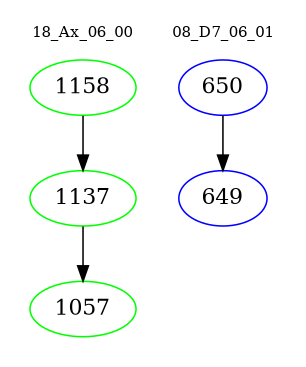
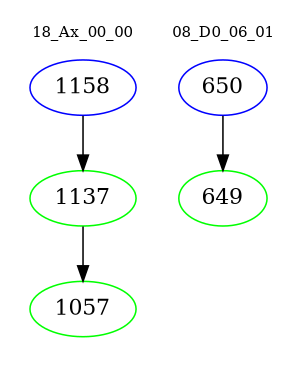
cluster "18_Ax_06_00": label "18_Ax_06_00" -> "18_Ax_00_00"
cluster "08_D7_06_01": label "08_D7_06_01" -> "08_D0_06_01"
node "1158": color green -> blue
node "649": color blue -> green
